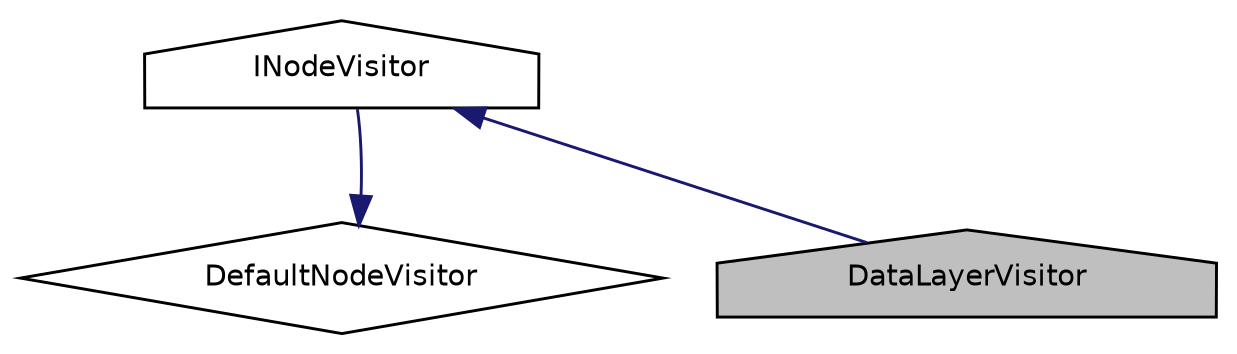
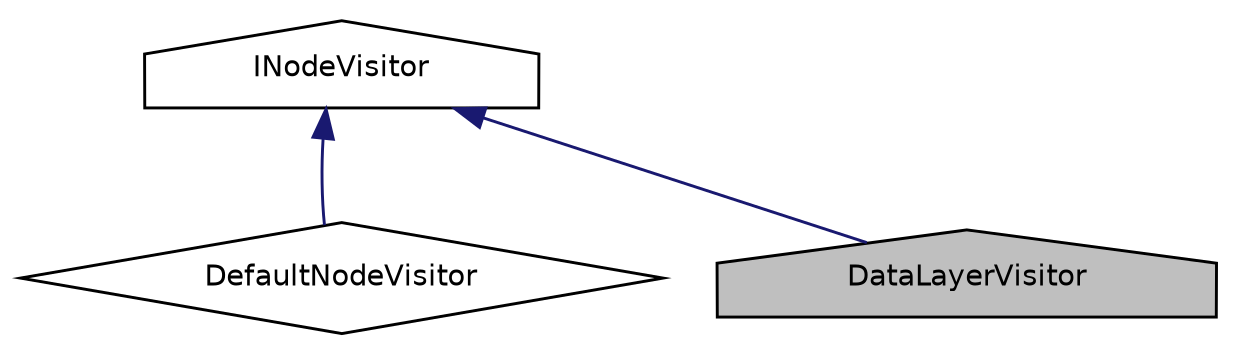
edge "INodeVisitor" -> "DefaultNodeVisitor": reversed
